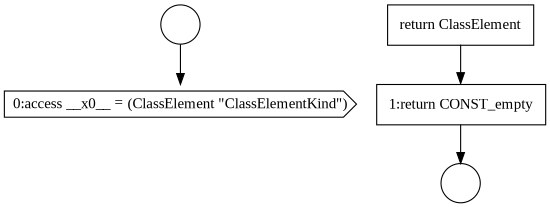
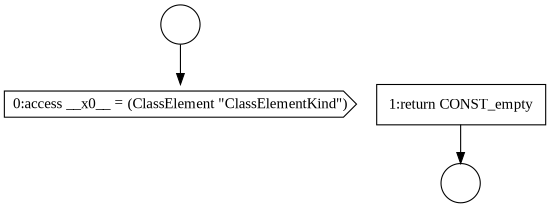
node "return ClassElement": removed
